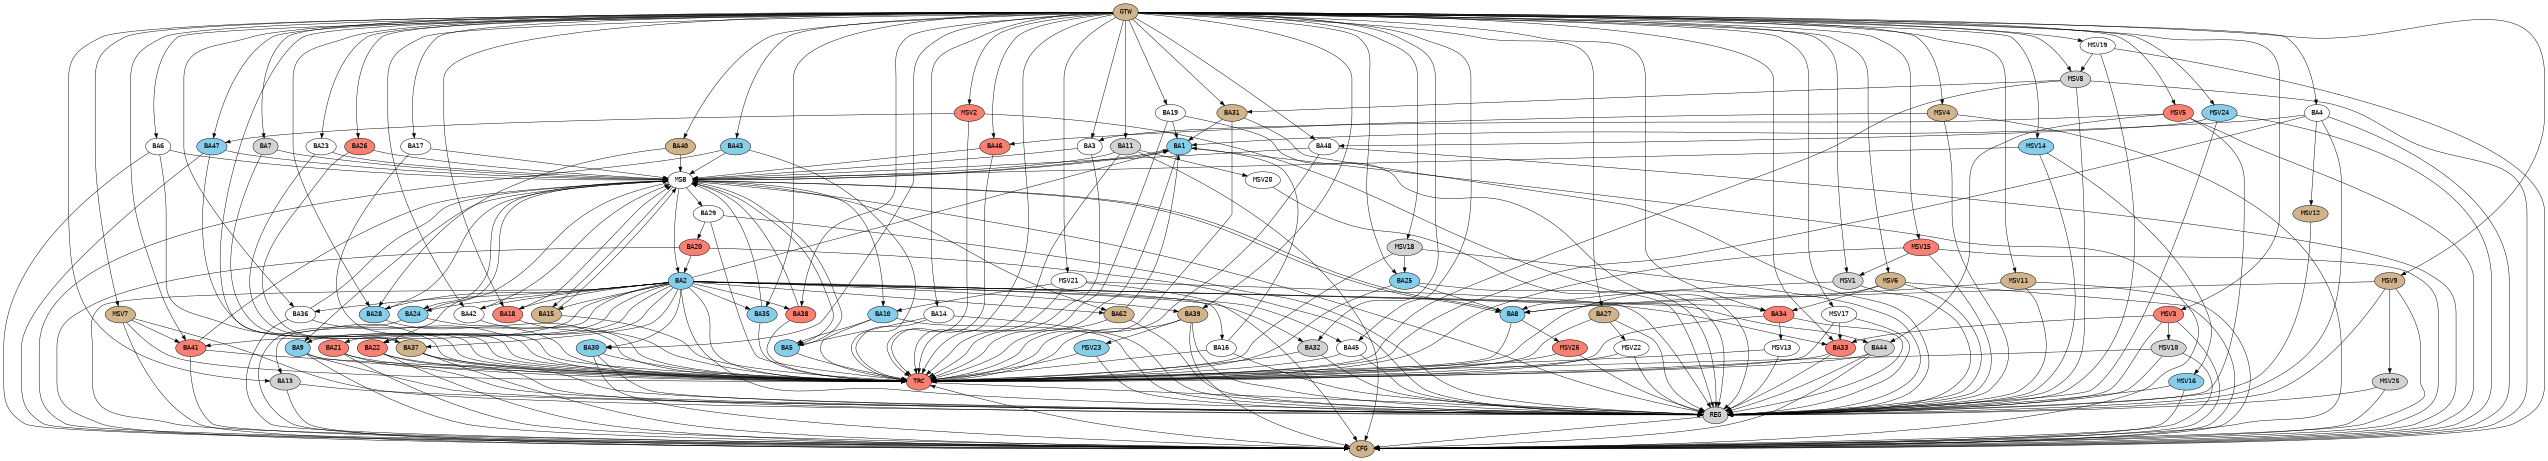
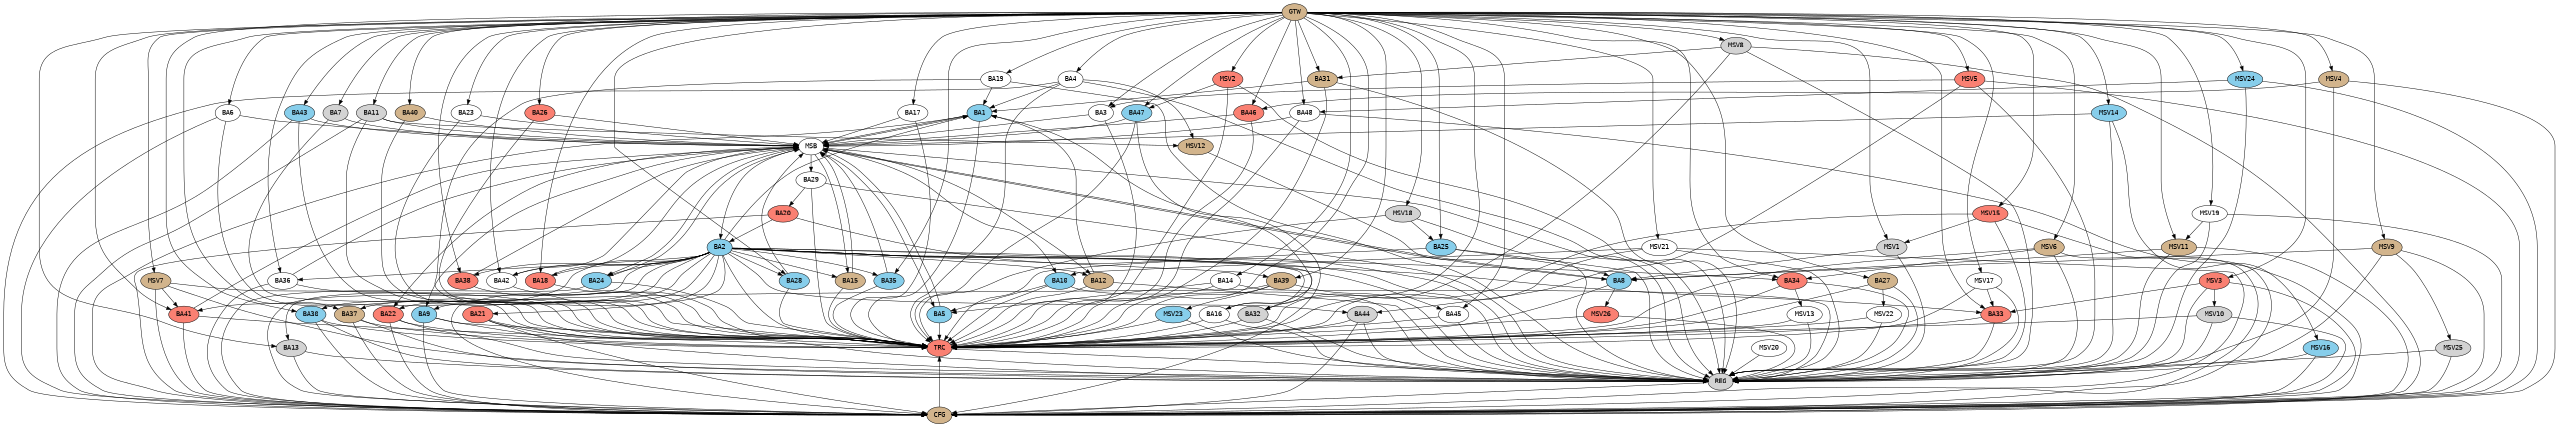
edge "MSV19" -> "MSV8": now "MSV19" -> "MSV11"
edge "BA11" -> "MSV20": now "BA11" -> "MSV12"
edge "BA40" -> "BA28": now "BA40" -> "TRC"
node "BA62": label "BA62" -> "BA12"
